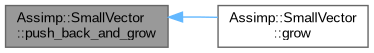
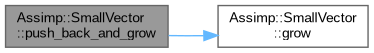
edge "Assimp::SmallVector ::grow" -> "Assimp::SmallVector ::push_back_and_grow": reversed
